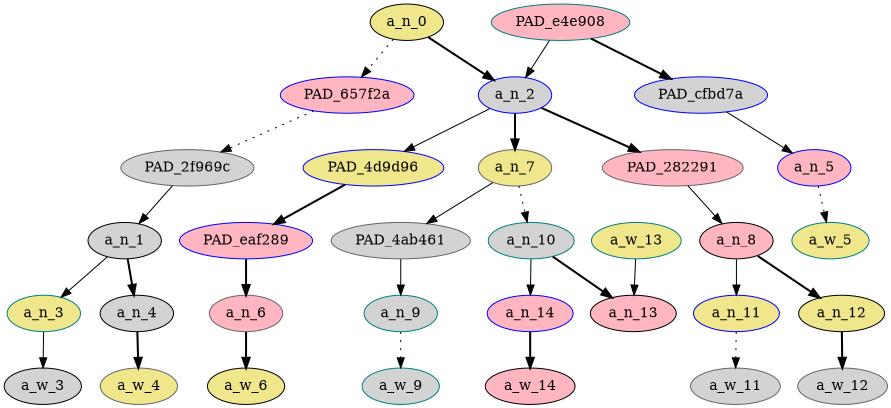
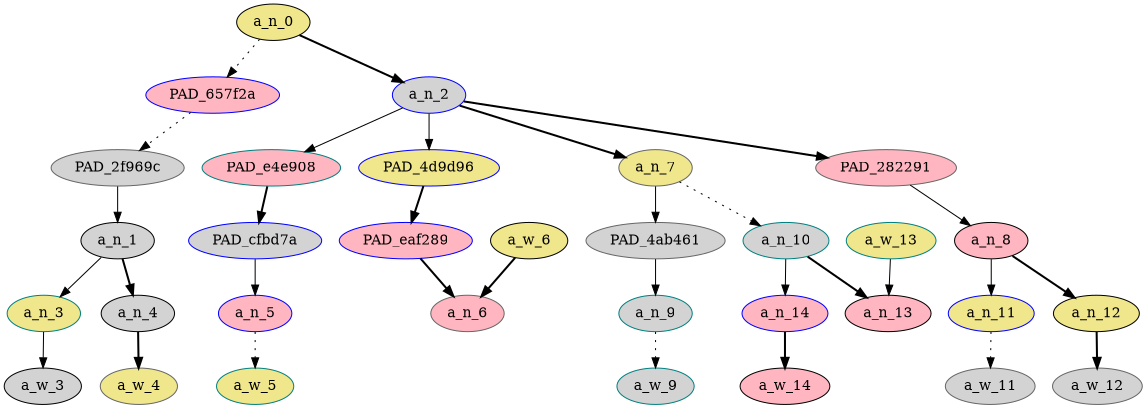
edge "PAD_e4e908" -> "a_n_2": reversed
edge "a_n_6" -> "a_w_6": reversed
